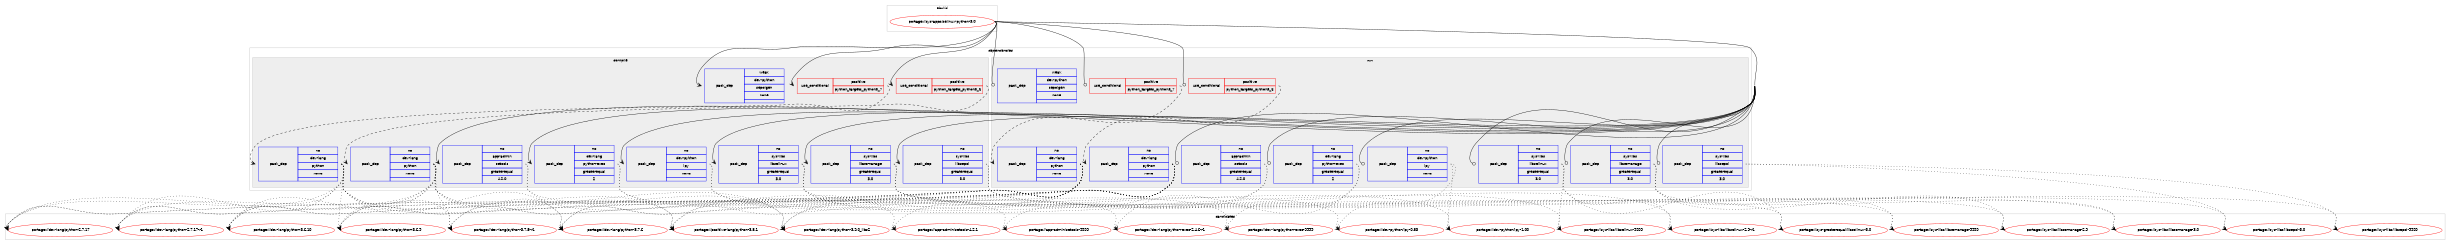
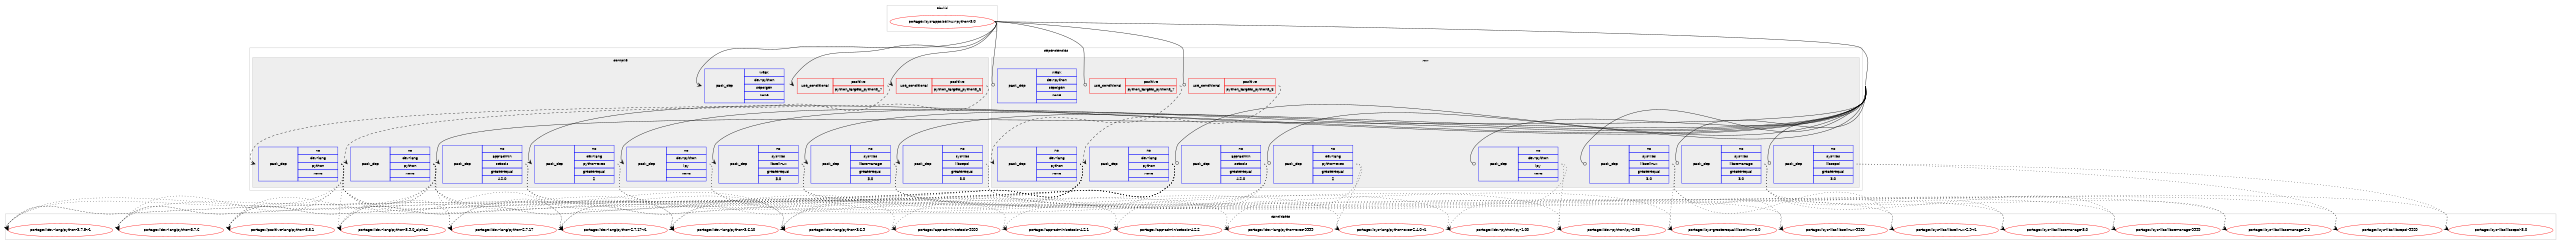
node "portage://dev-lang/python-3.9.0_libs2": label "portage://dev-lang/python-3.9.0_libs2" -> "portage://dev-lang/python-3.9.0_alpha2"
node "portage://app-admin/setools-4.2.2": added
node "portage://dev-lang/python-exec-2.4.6-r1": label "portage://dev-lang/python-exec-2.4.6-r1" -> "portage://sys-lang/python-exec-2.4.6-r1"
